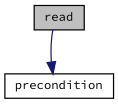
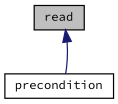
edge "read" -> "precondition": reversed
